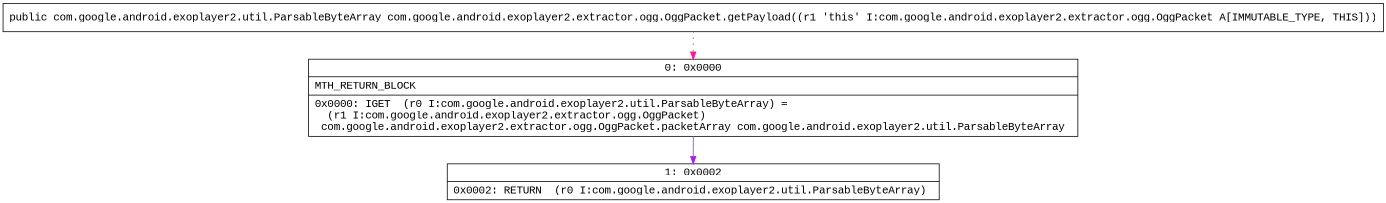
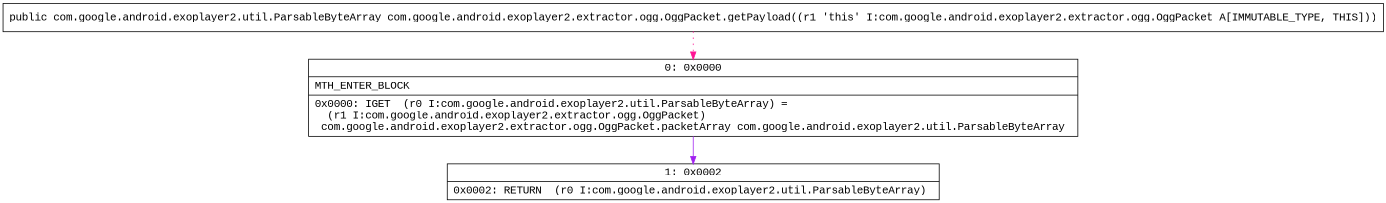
node "0: 0x0000": text "MTH_RETURN_BLOCK" -> "MTH_ENTER_BLOCK"
